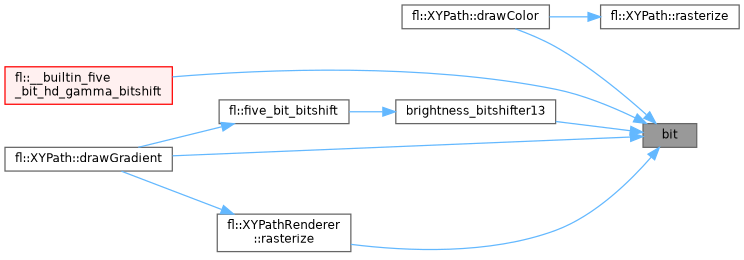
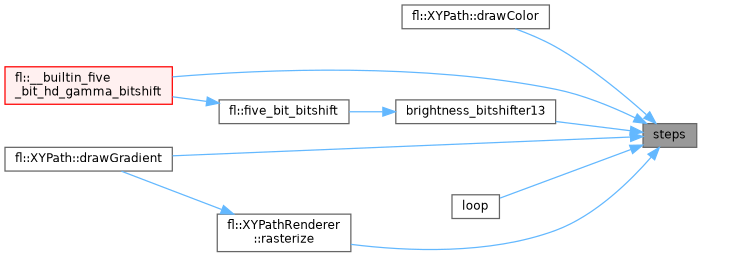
node "fl::XYPath::rasterize": removed
node "bit": label "bit" -> "steps"
edge "fl::XYPath::drawGradient" -> "fl::five_bit_bitshift": now "fl::__builtin_five _bit_hd_gamma_bitshift" -> "fl::five_bit_bitshift"
node "loop": added
